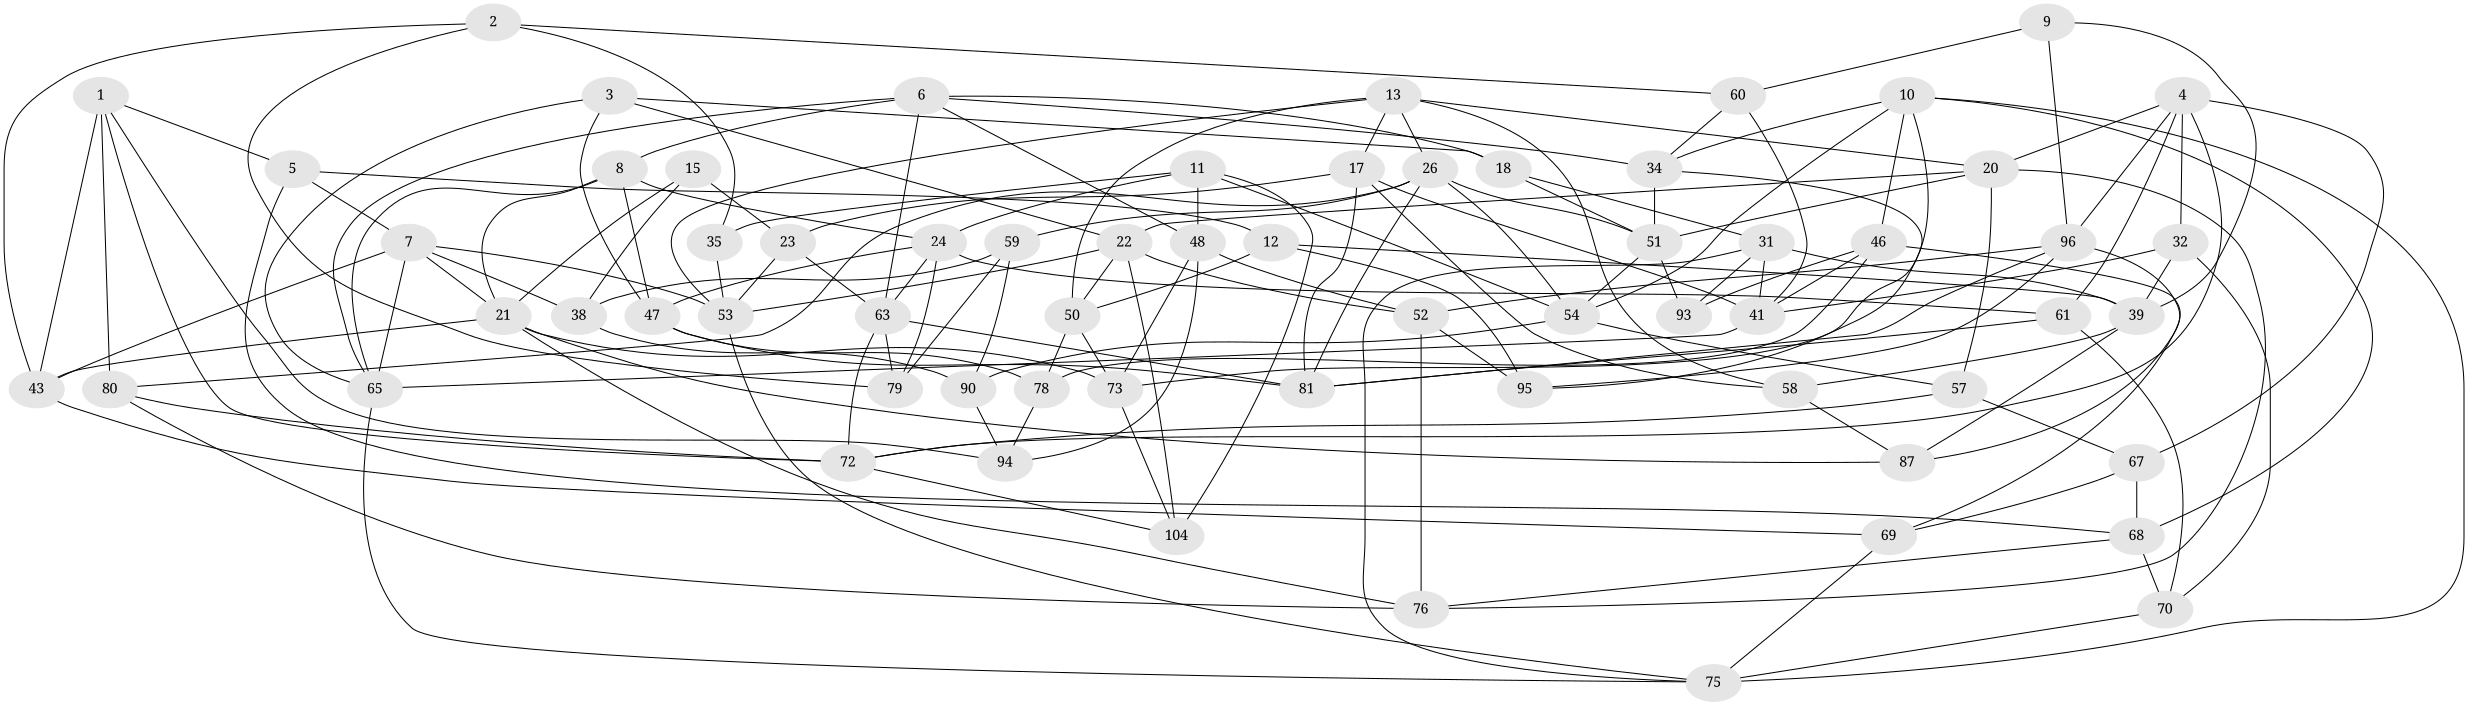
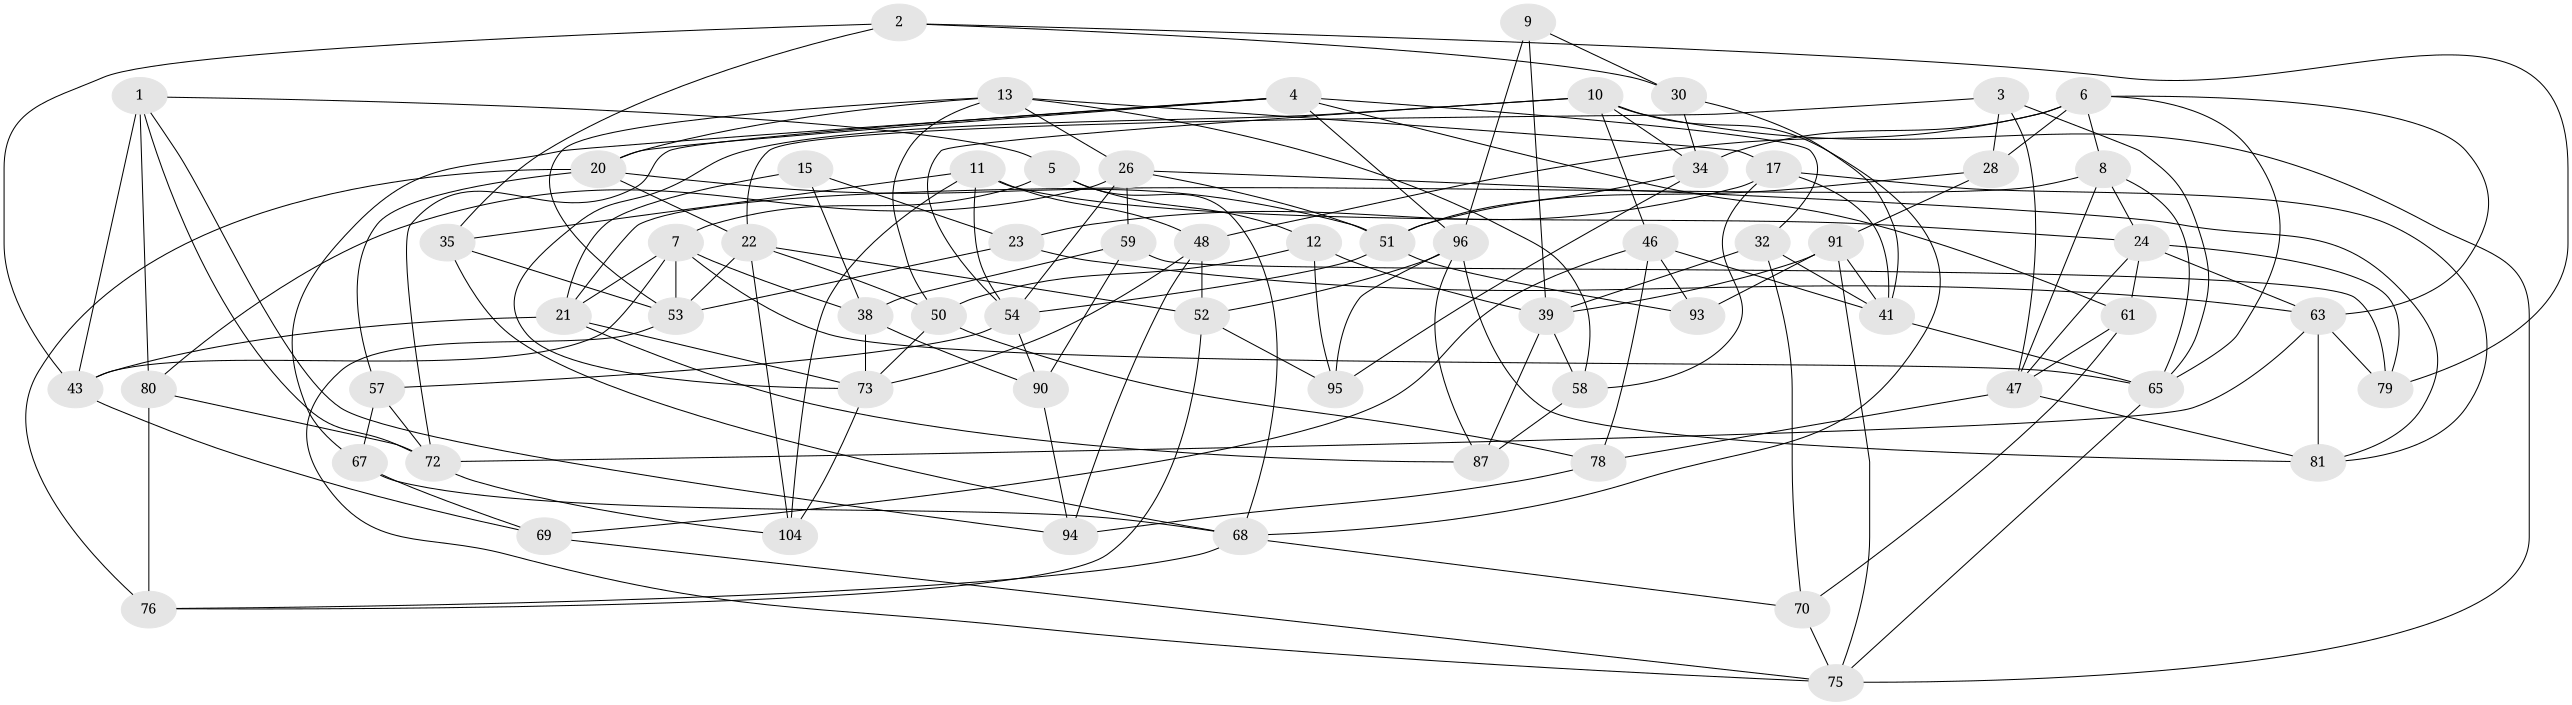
node "60": label "60" -> "30"
node "18": label "18" -> "28"
node "31": label "31" -> "91"
edge "38" -- "73": added
edge "61" -- "81": now "61" -- "47"
edge "35" -- "68": added
edge "21" -- "76": removed
